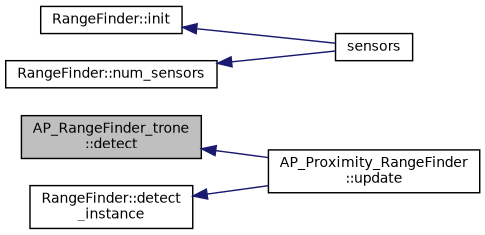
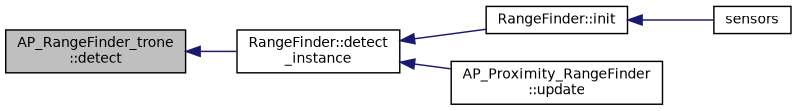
edge "RangeFinder::init" -> "RangeFinder::detect _instance": added
node "RangeFinder::num_sensors": removed
edge "AP_Proximity_RangeFinder ::update" -> "AP_RangeFinder_trone ::detect": now "RangeFinder::detect _instance" -> "AP_RangeFinder_trone ::detect"
